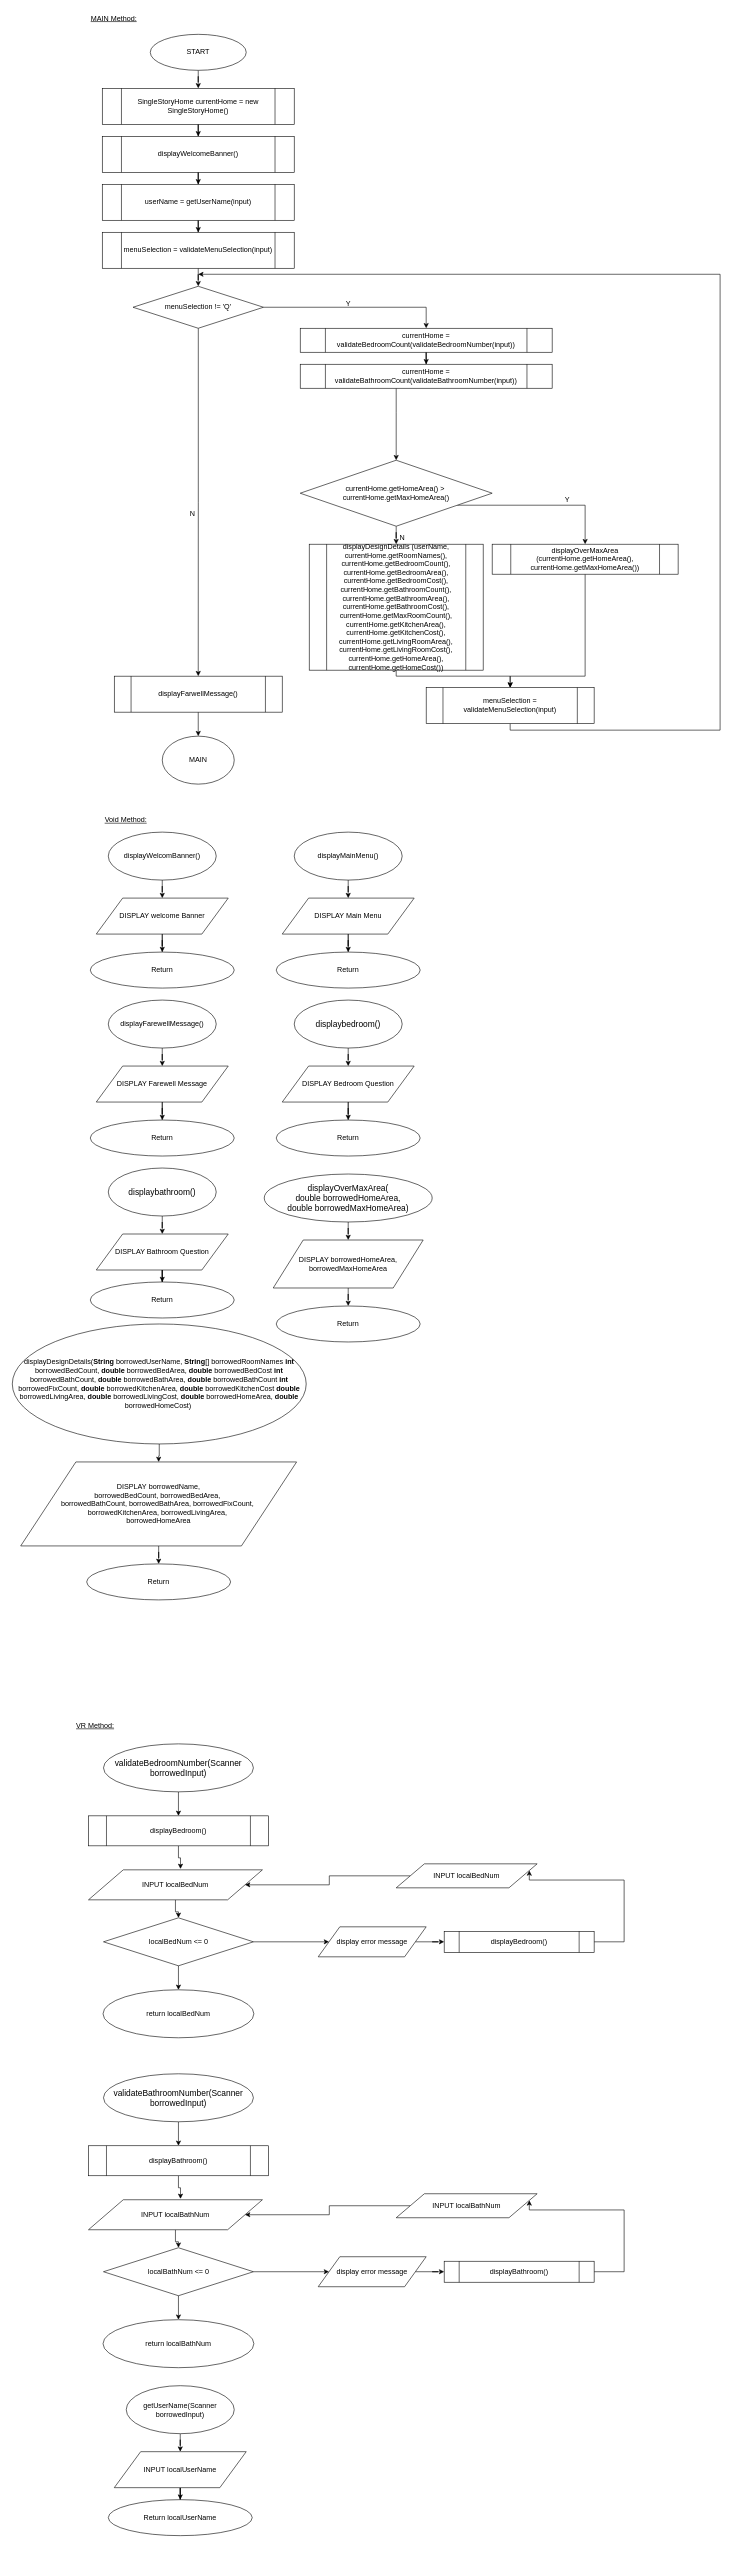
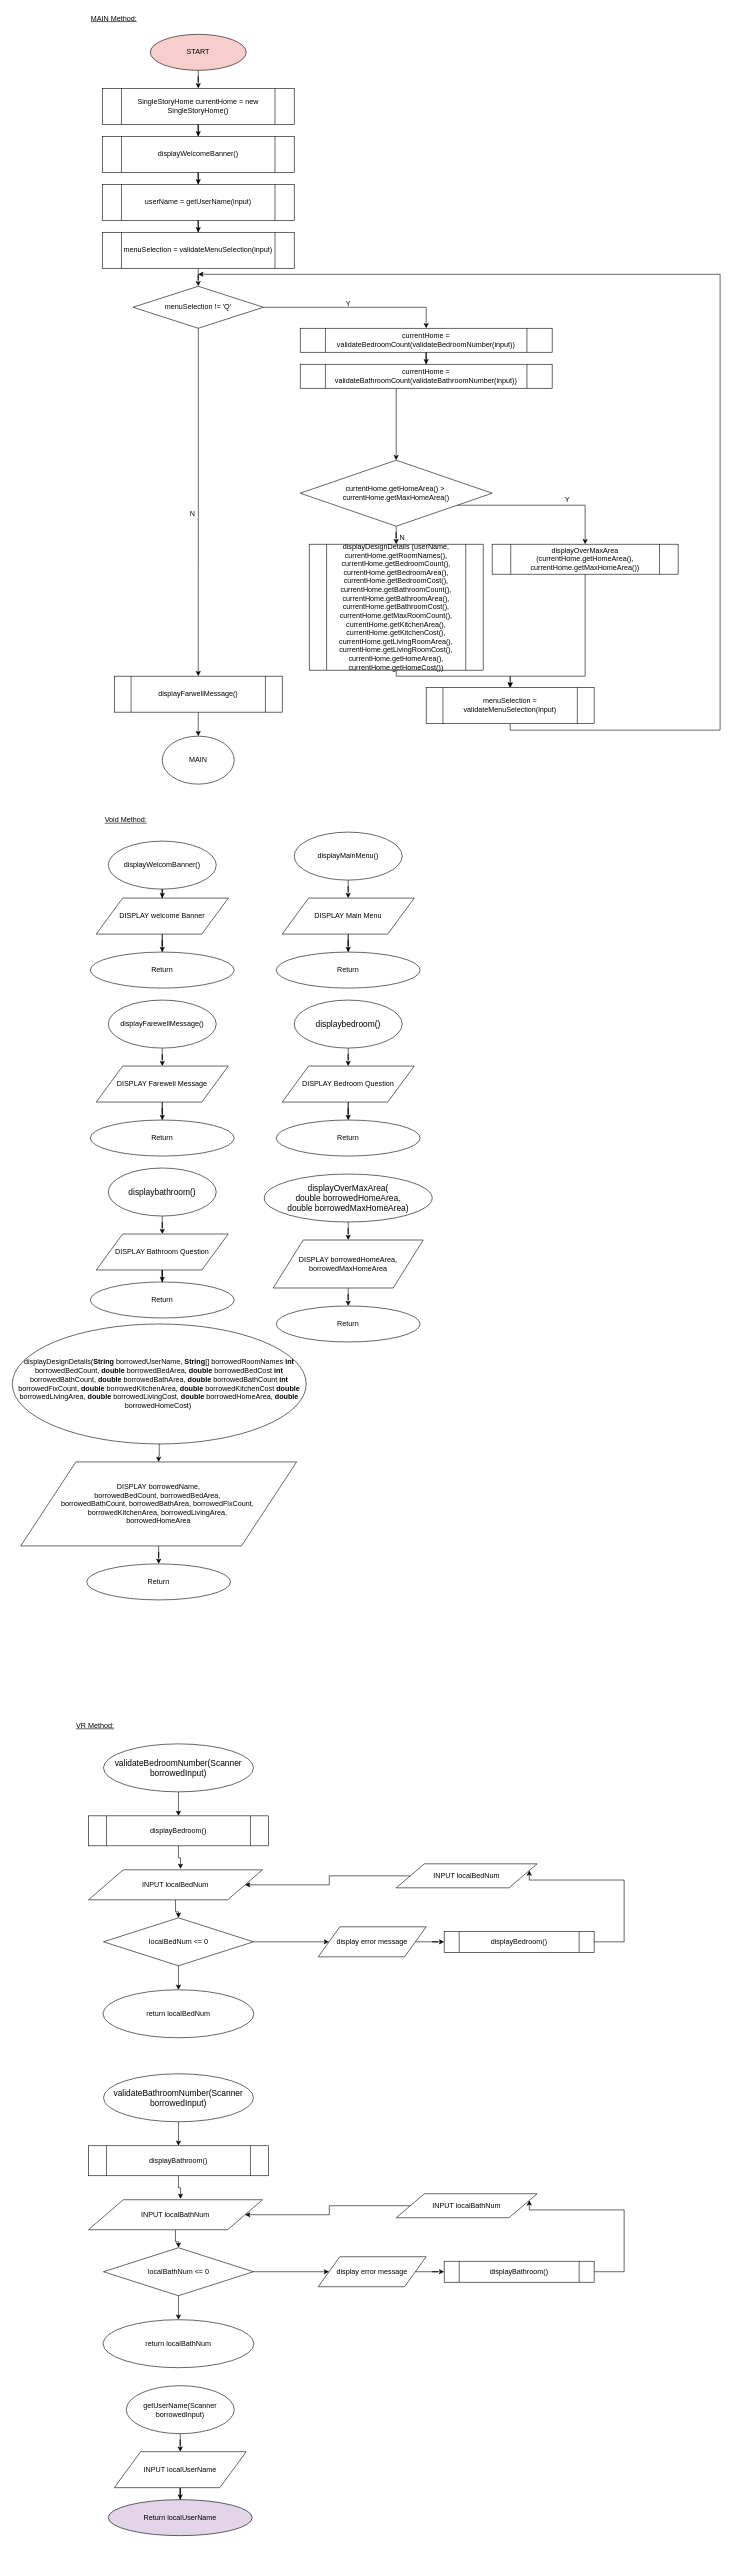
node "START": fillcolor #ffffff -> #f8cecc
node "displayWelcomBanner()": moved (162, 856) -> (162, 865)
node "Return localUserName": fillcolor #ffffff -> #e1d5e7
